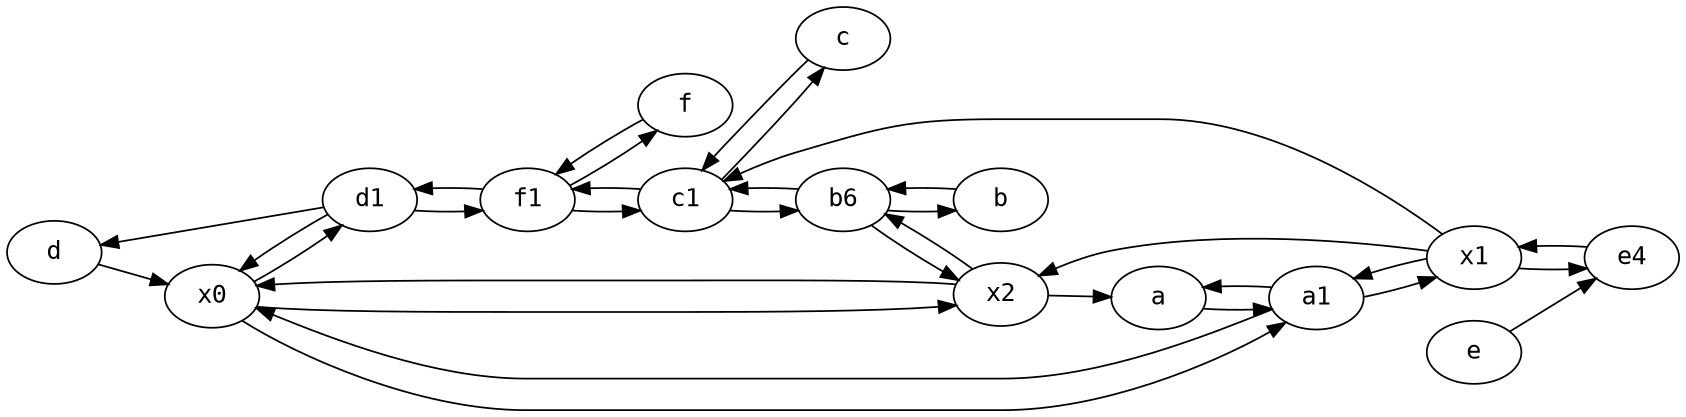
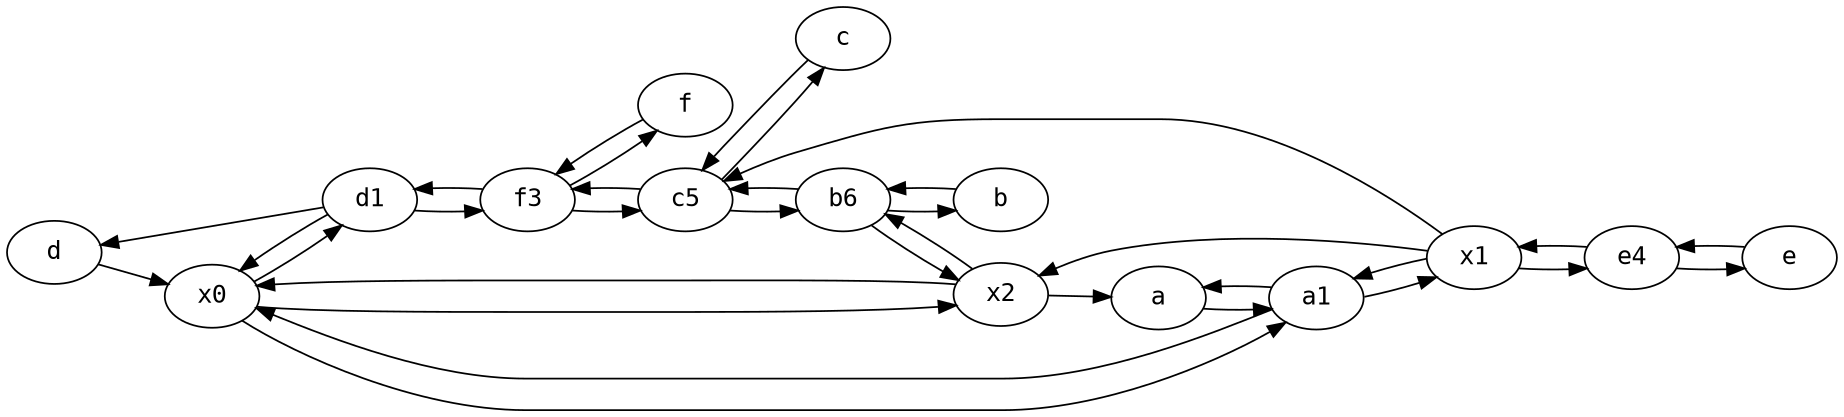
node "f1": label "f1" -> "f3"
node "c1": label "c1" -> "c5"
edge "e4" -> "e": added
